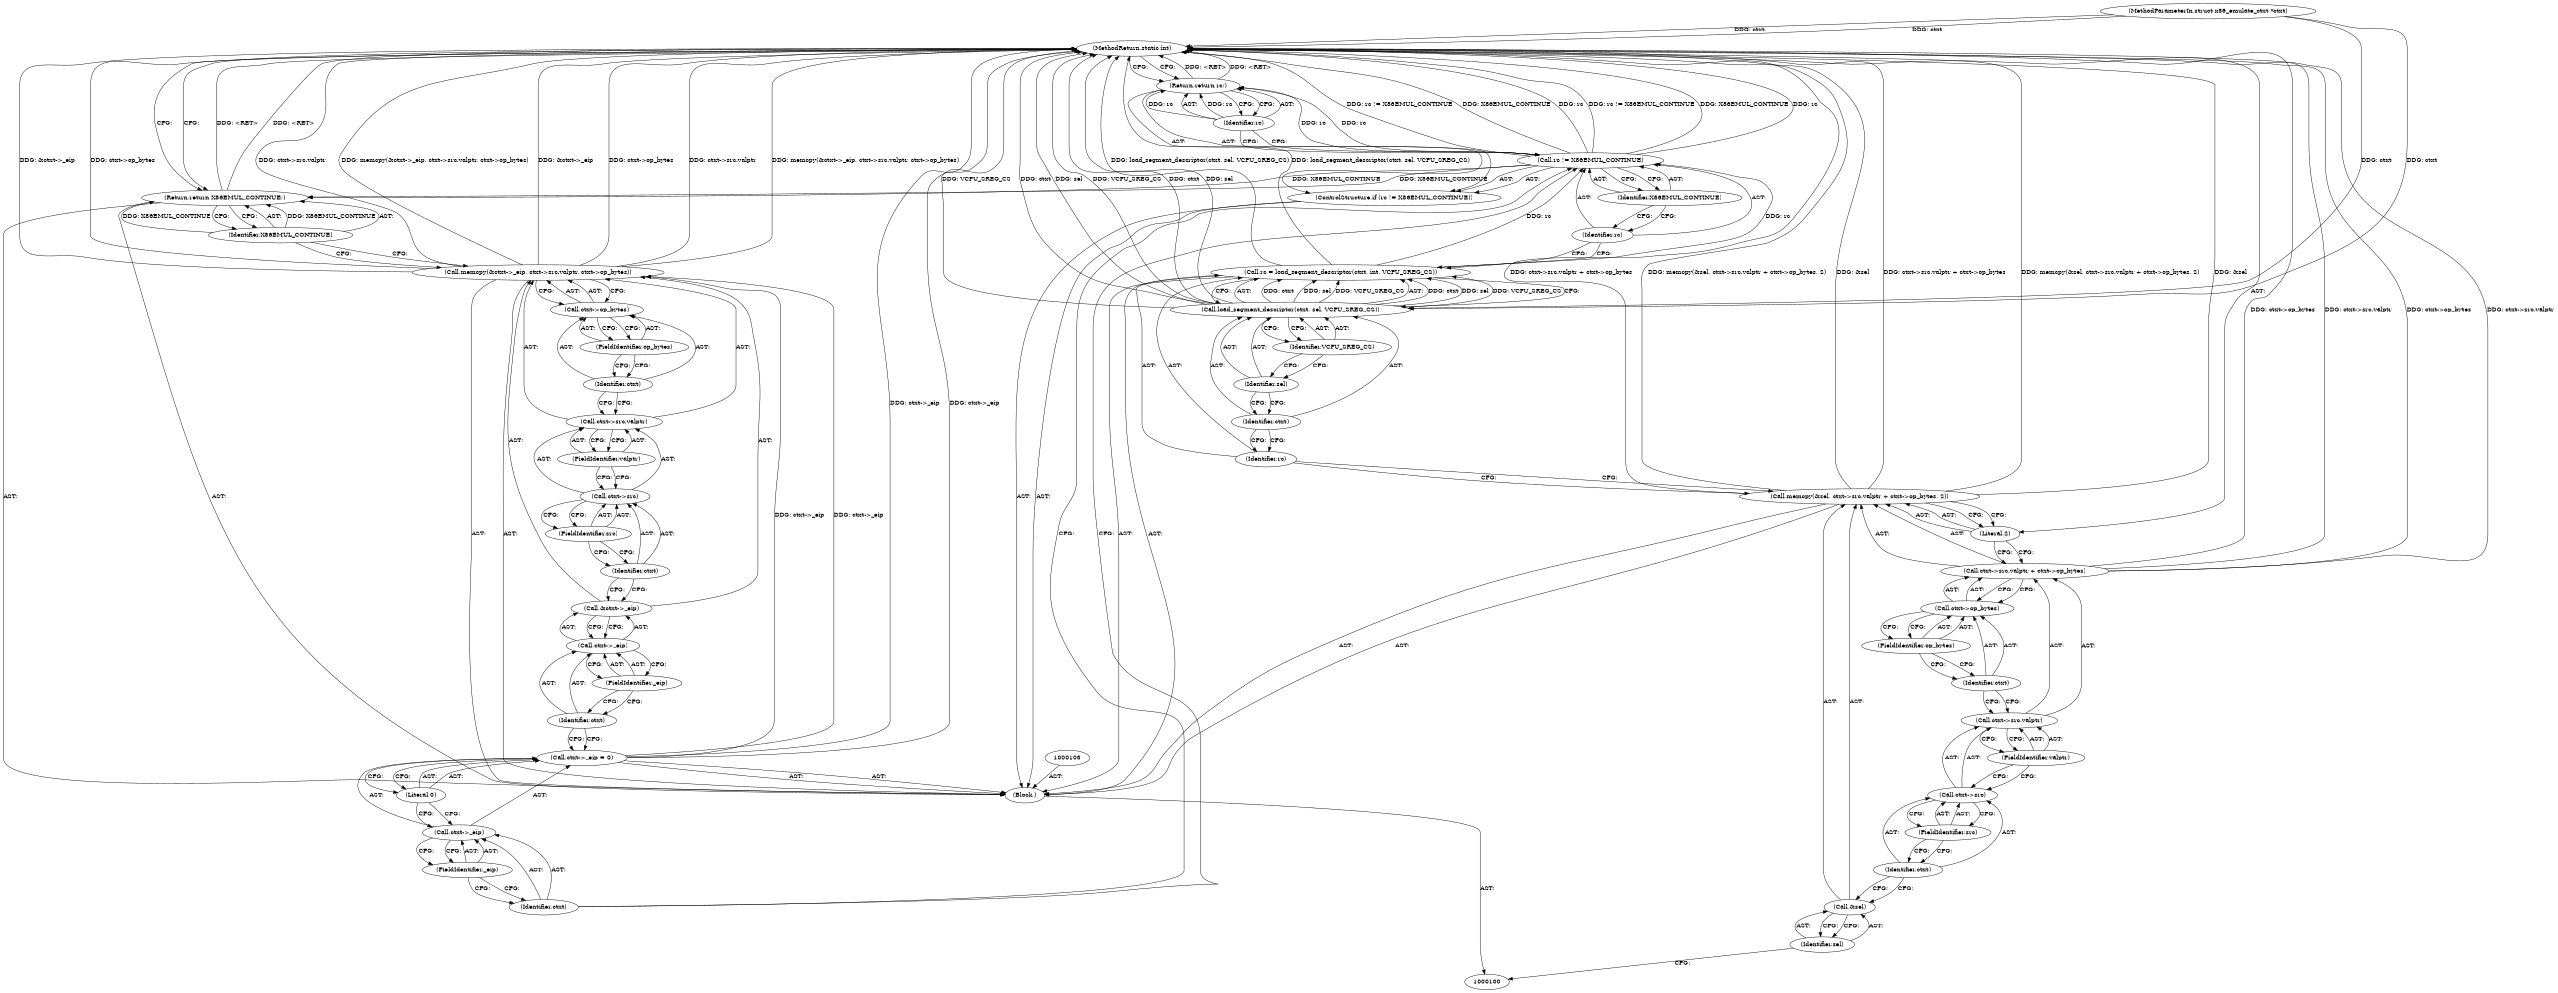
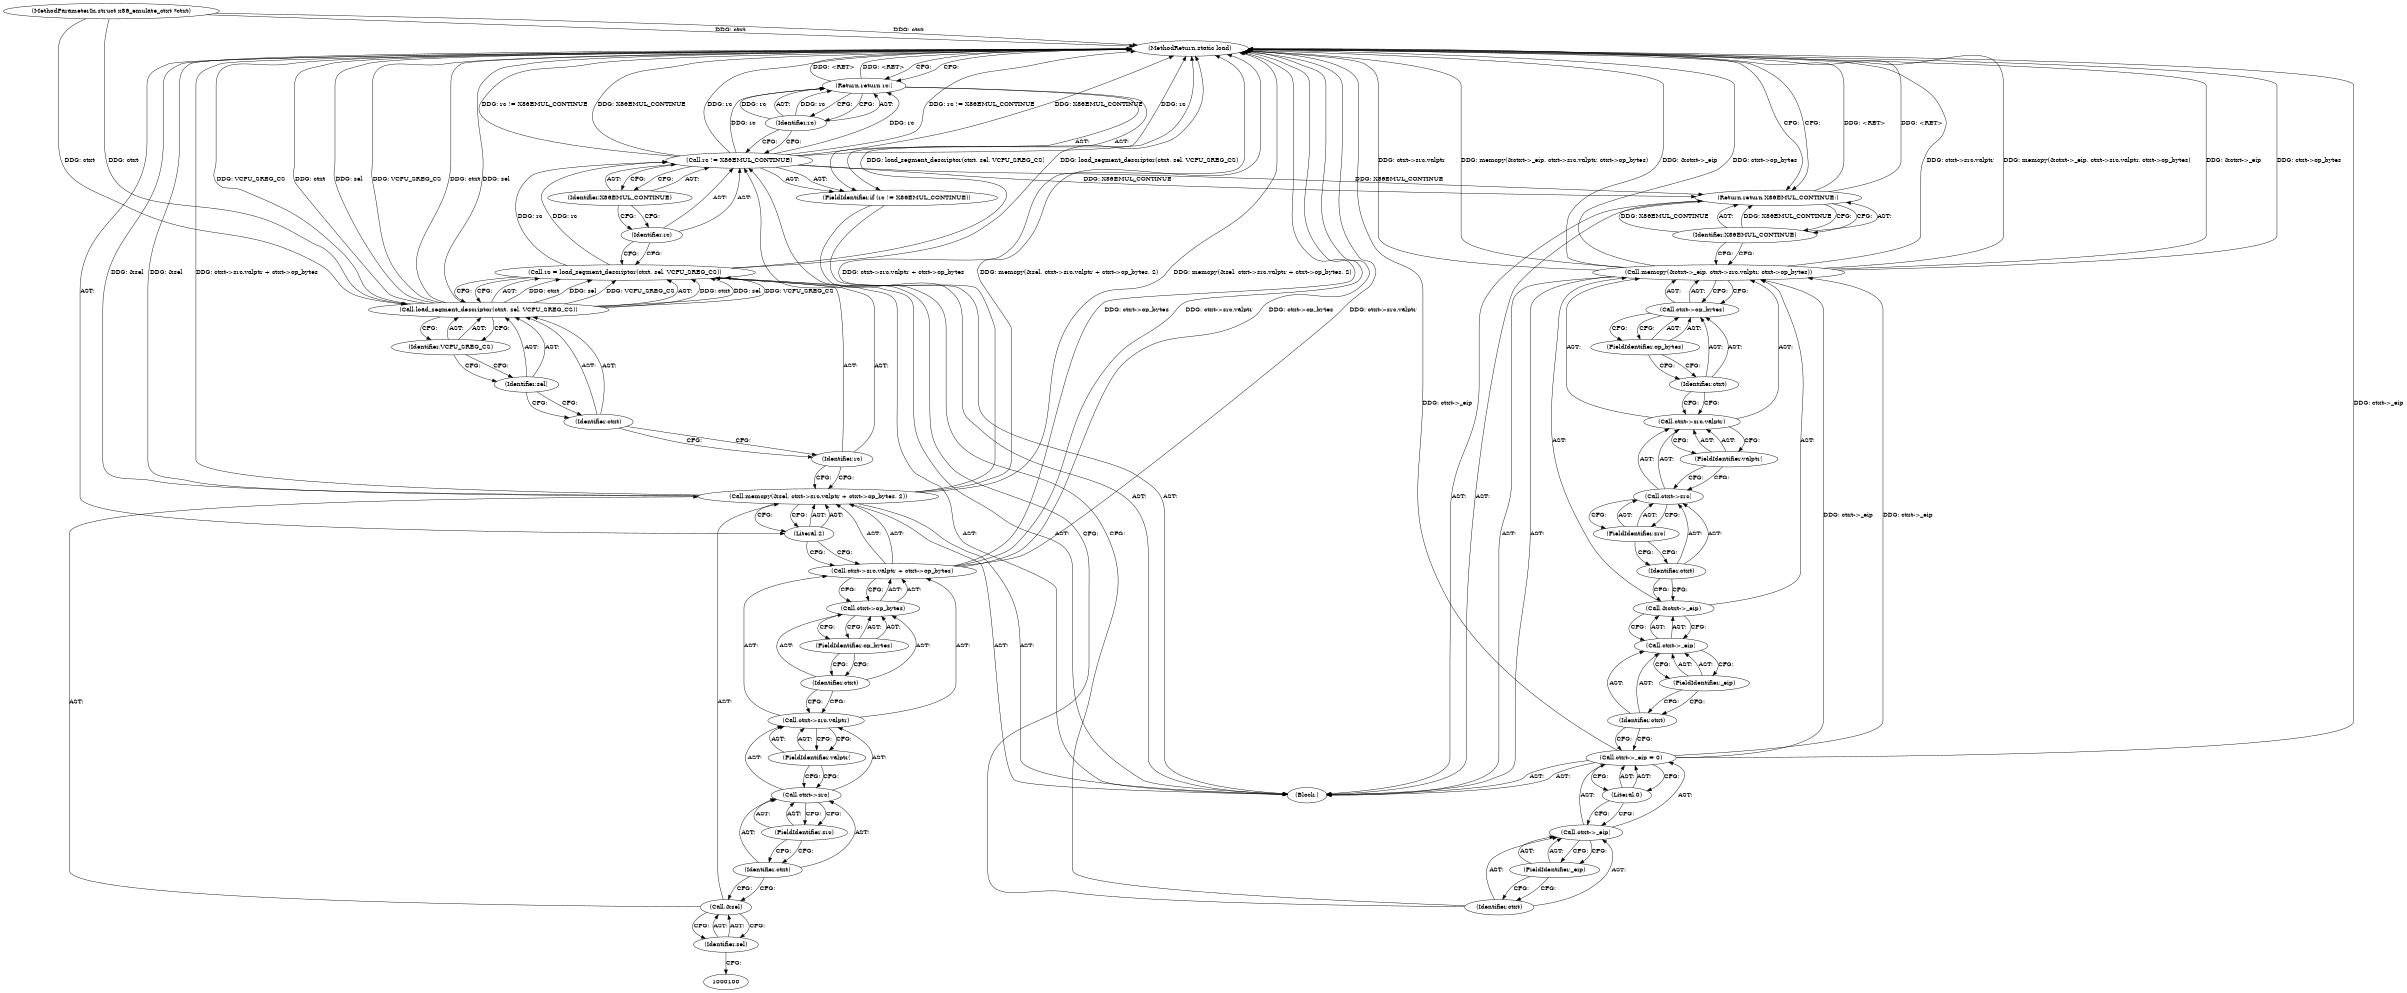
node "(MethodReturn,static int)": label "(MethodReturn,static int)" -> "(MethodReturn,static load)"
node "(ControlStructure,if (rc != X86EMUL_CONTINUE))": label "(ControlStructure,if (rc != X86EMUL_CONTINUE))" -> "(FieldIdentifier,if (rc != X86EMUL_CONTINUE))"
node "(Call,rc = load_segment_descriptor(ctxt, int, VCPU_SREG_CS))": label "(Call,rc = load_segment_descriptor(ctxt, int, VCPU_SREG_CS))" -> "(Call,rc = load_segment_descriptor(ctxt, sel, VCPU_SREG_CS))"
node "1000103": removed
edge "(Block,)" -> "1000100": removed, label "AST:"
